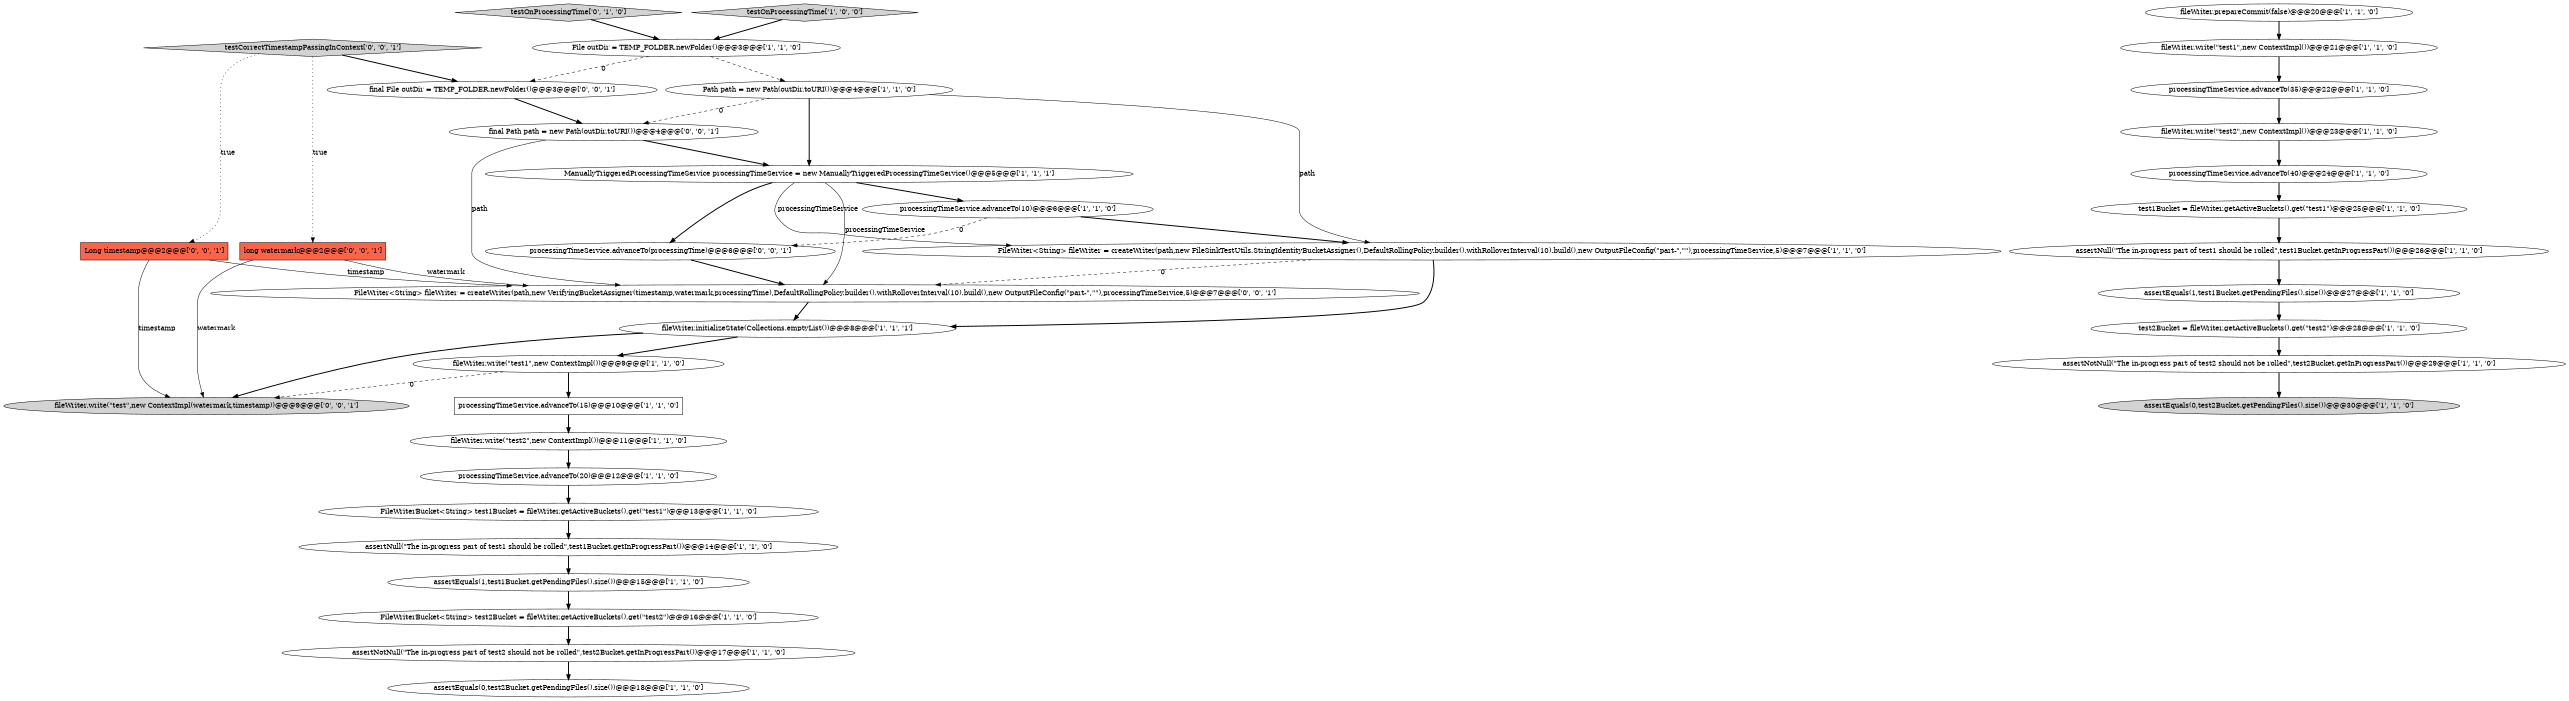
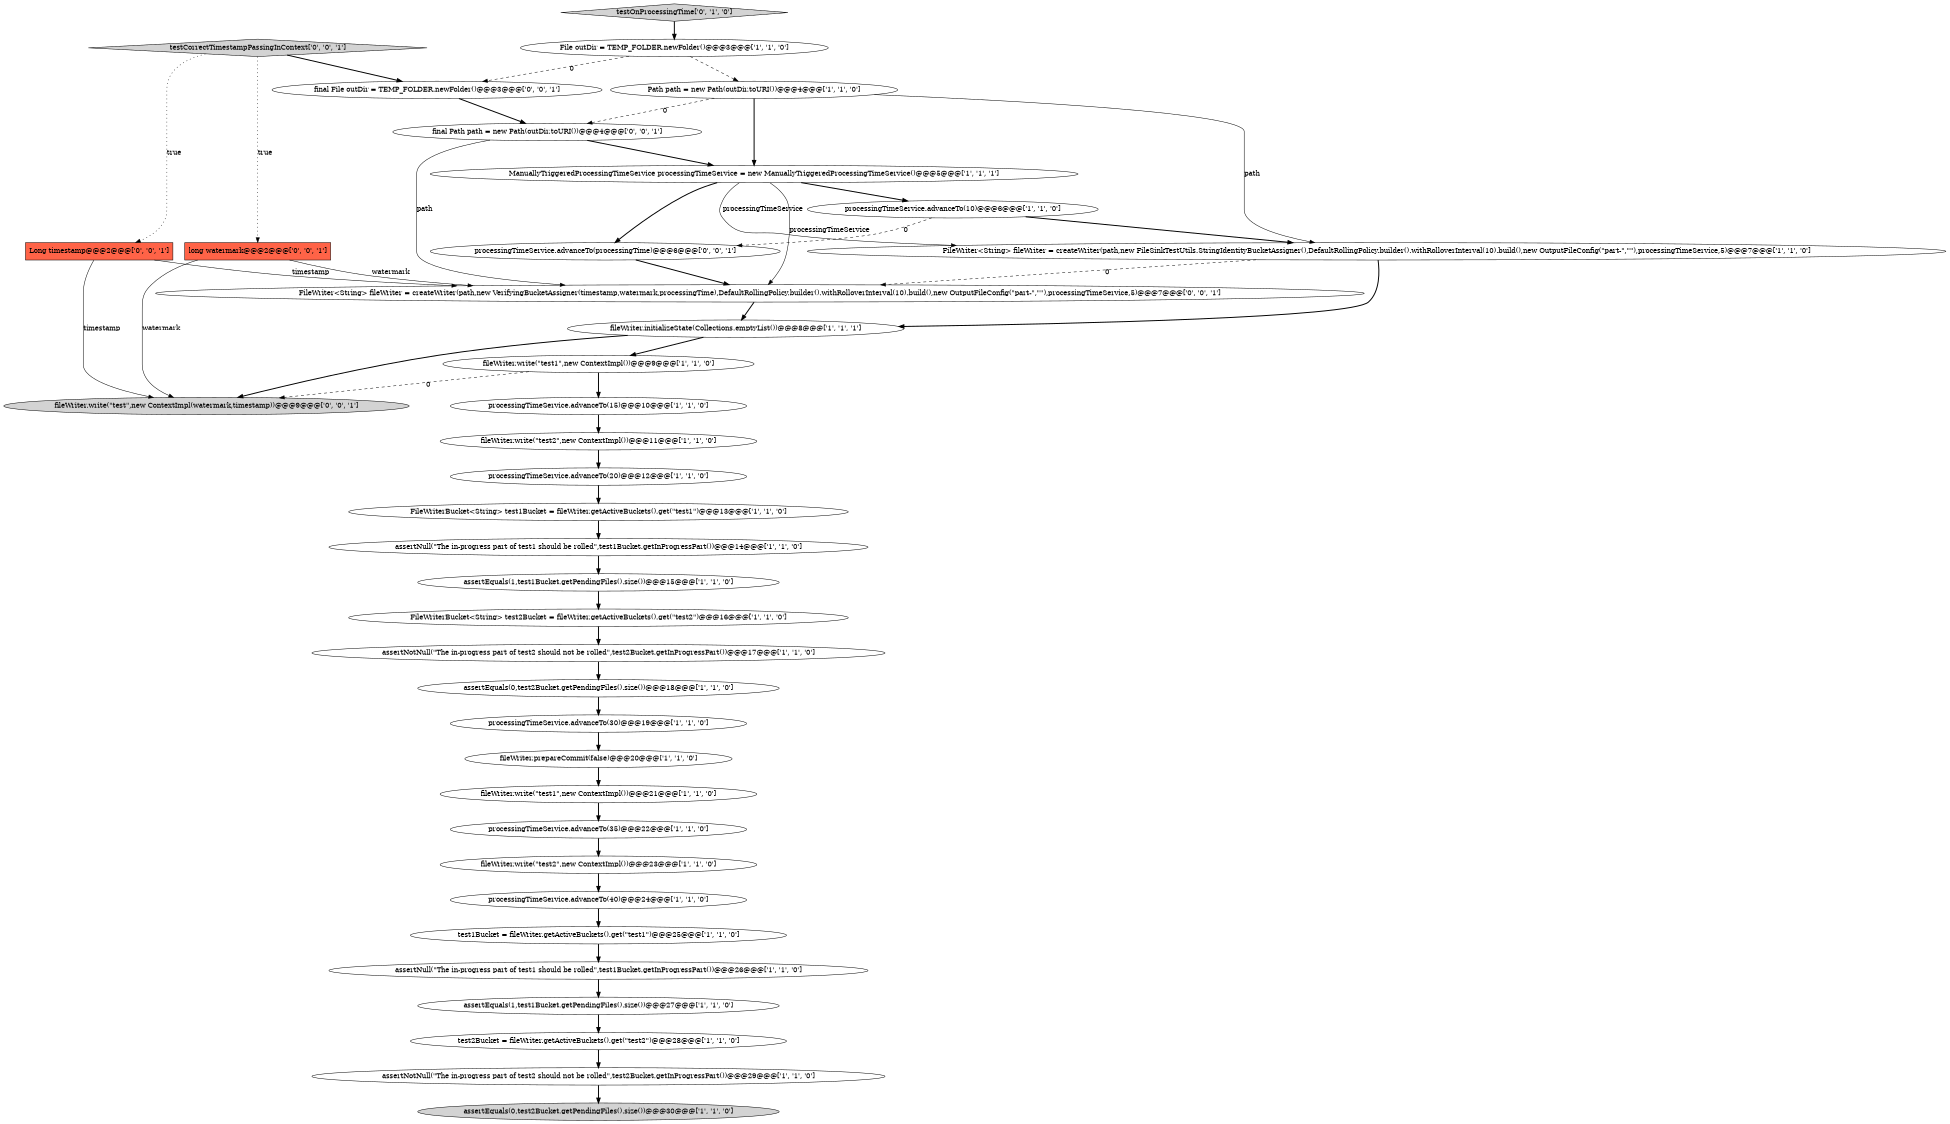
node "testOnProcessingTime['1', '0', '0']": removed
node "processingTimeService.advanceTo(15)@@@10@@@['1', '1', '0']": shape box -> ellipse
node "processingTimeService.advanceTo(30)@@@19@@@['1', '1', '0']": added
